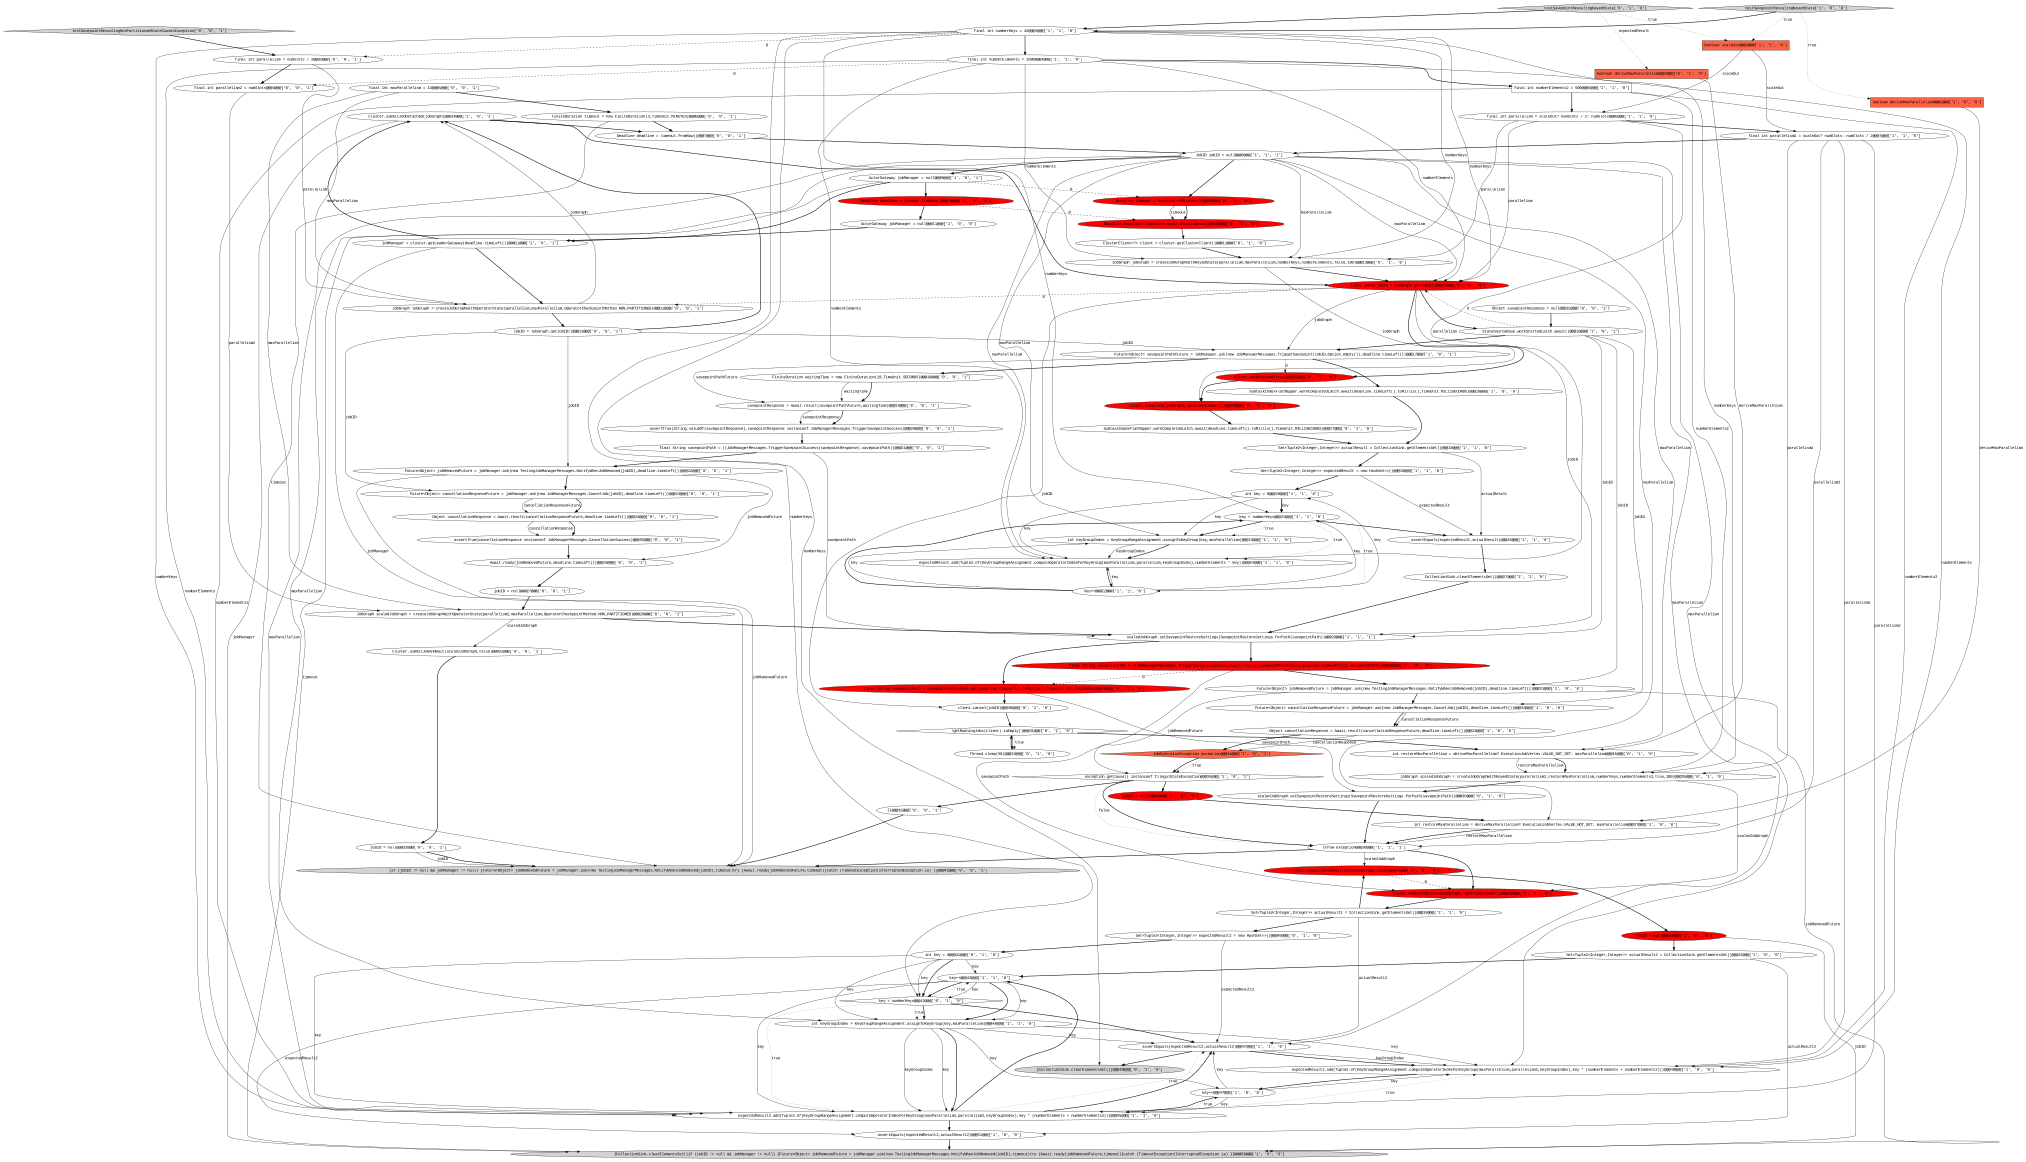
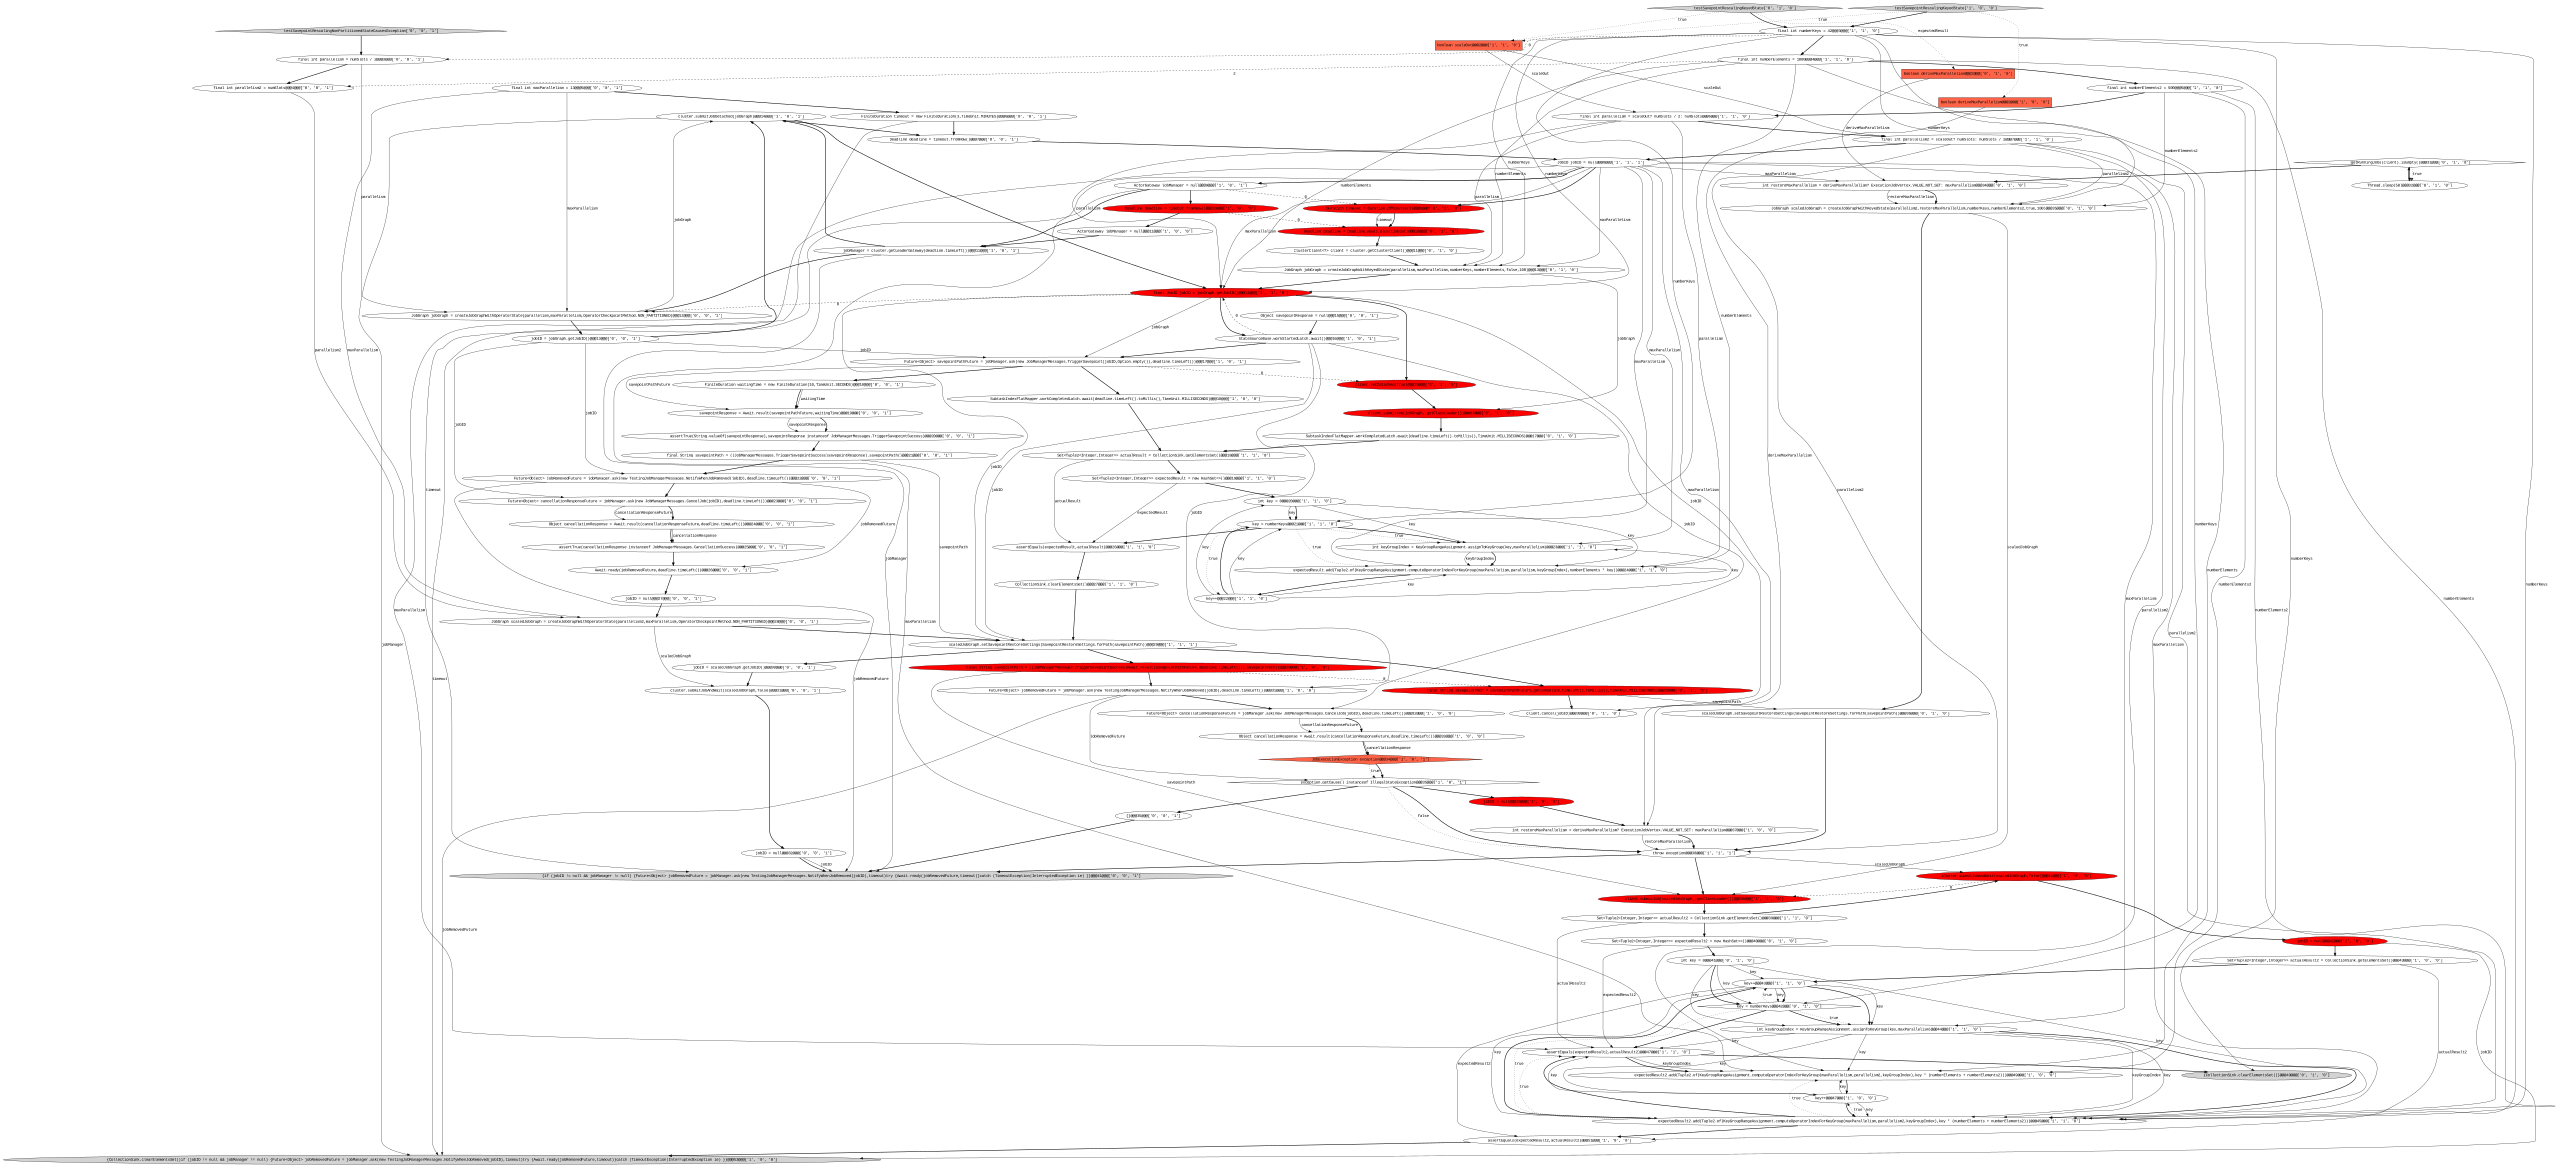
edge "final int numberElements = 1000@@@4@@@['1', '1', '0']" -> "final int parallelism2 = numSlots@@@4@@@['0', '0', '1']": label "0" -> "2"
node "final int numberElements2 = 500@@@5@@@['1', '1', '0']": shape box -> ellipse
node "jobID = scaledJobGraph.getJobID()@@@30@@@['0', '0', '1']": added
edge "client.cancel(jobID)@@@30@@@['0', '1', '0']" -> "!getRunningJobs(client).isEmpty()@@@31@@@['0', '1', '0']": removed
